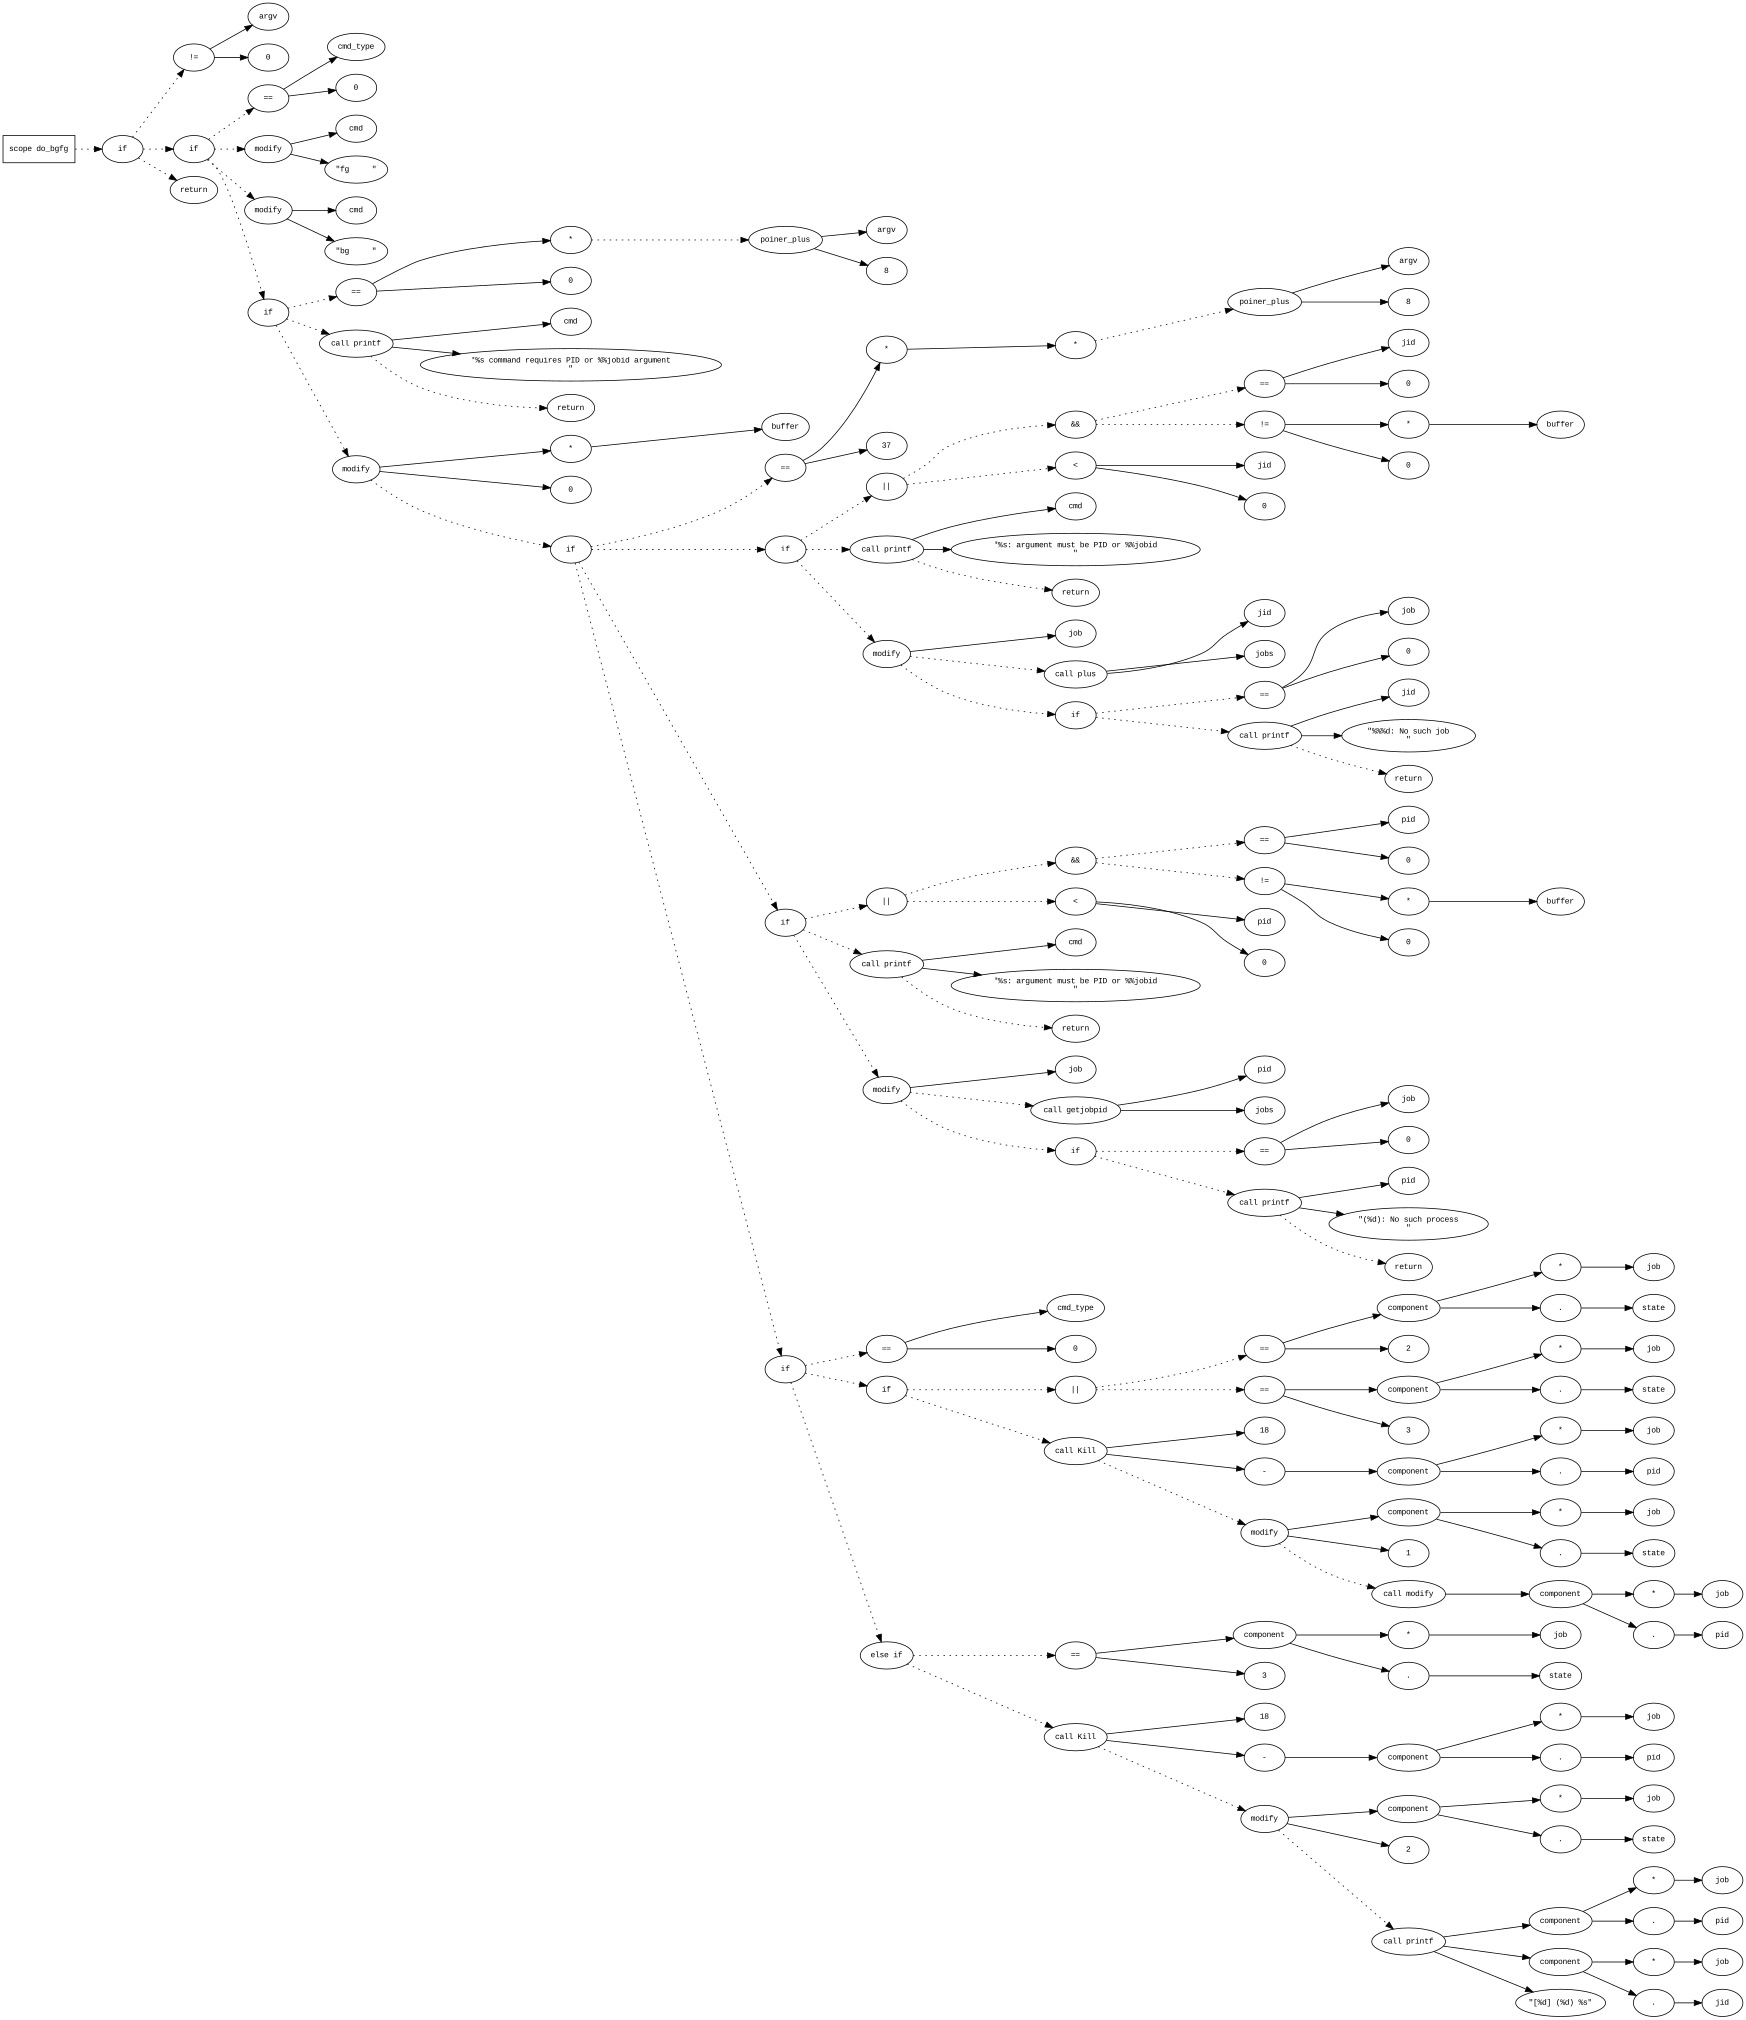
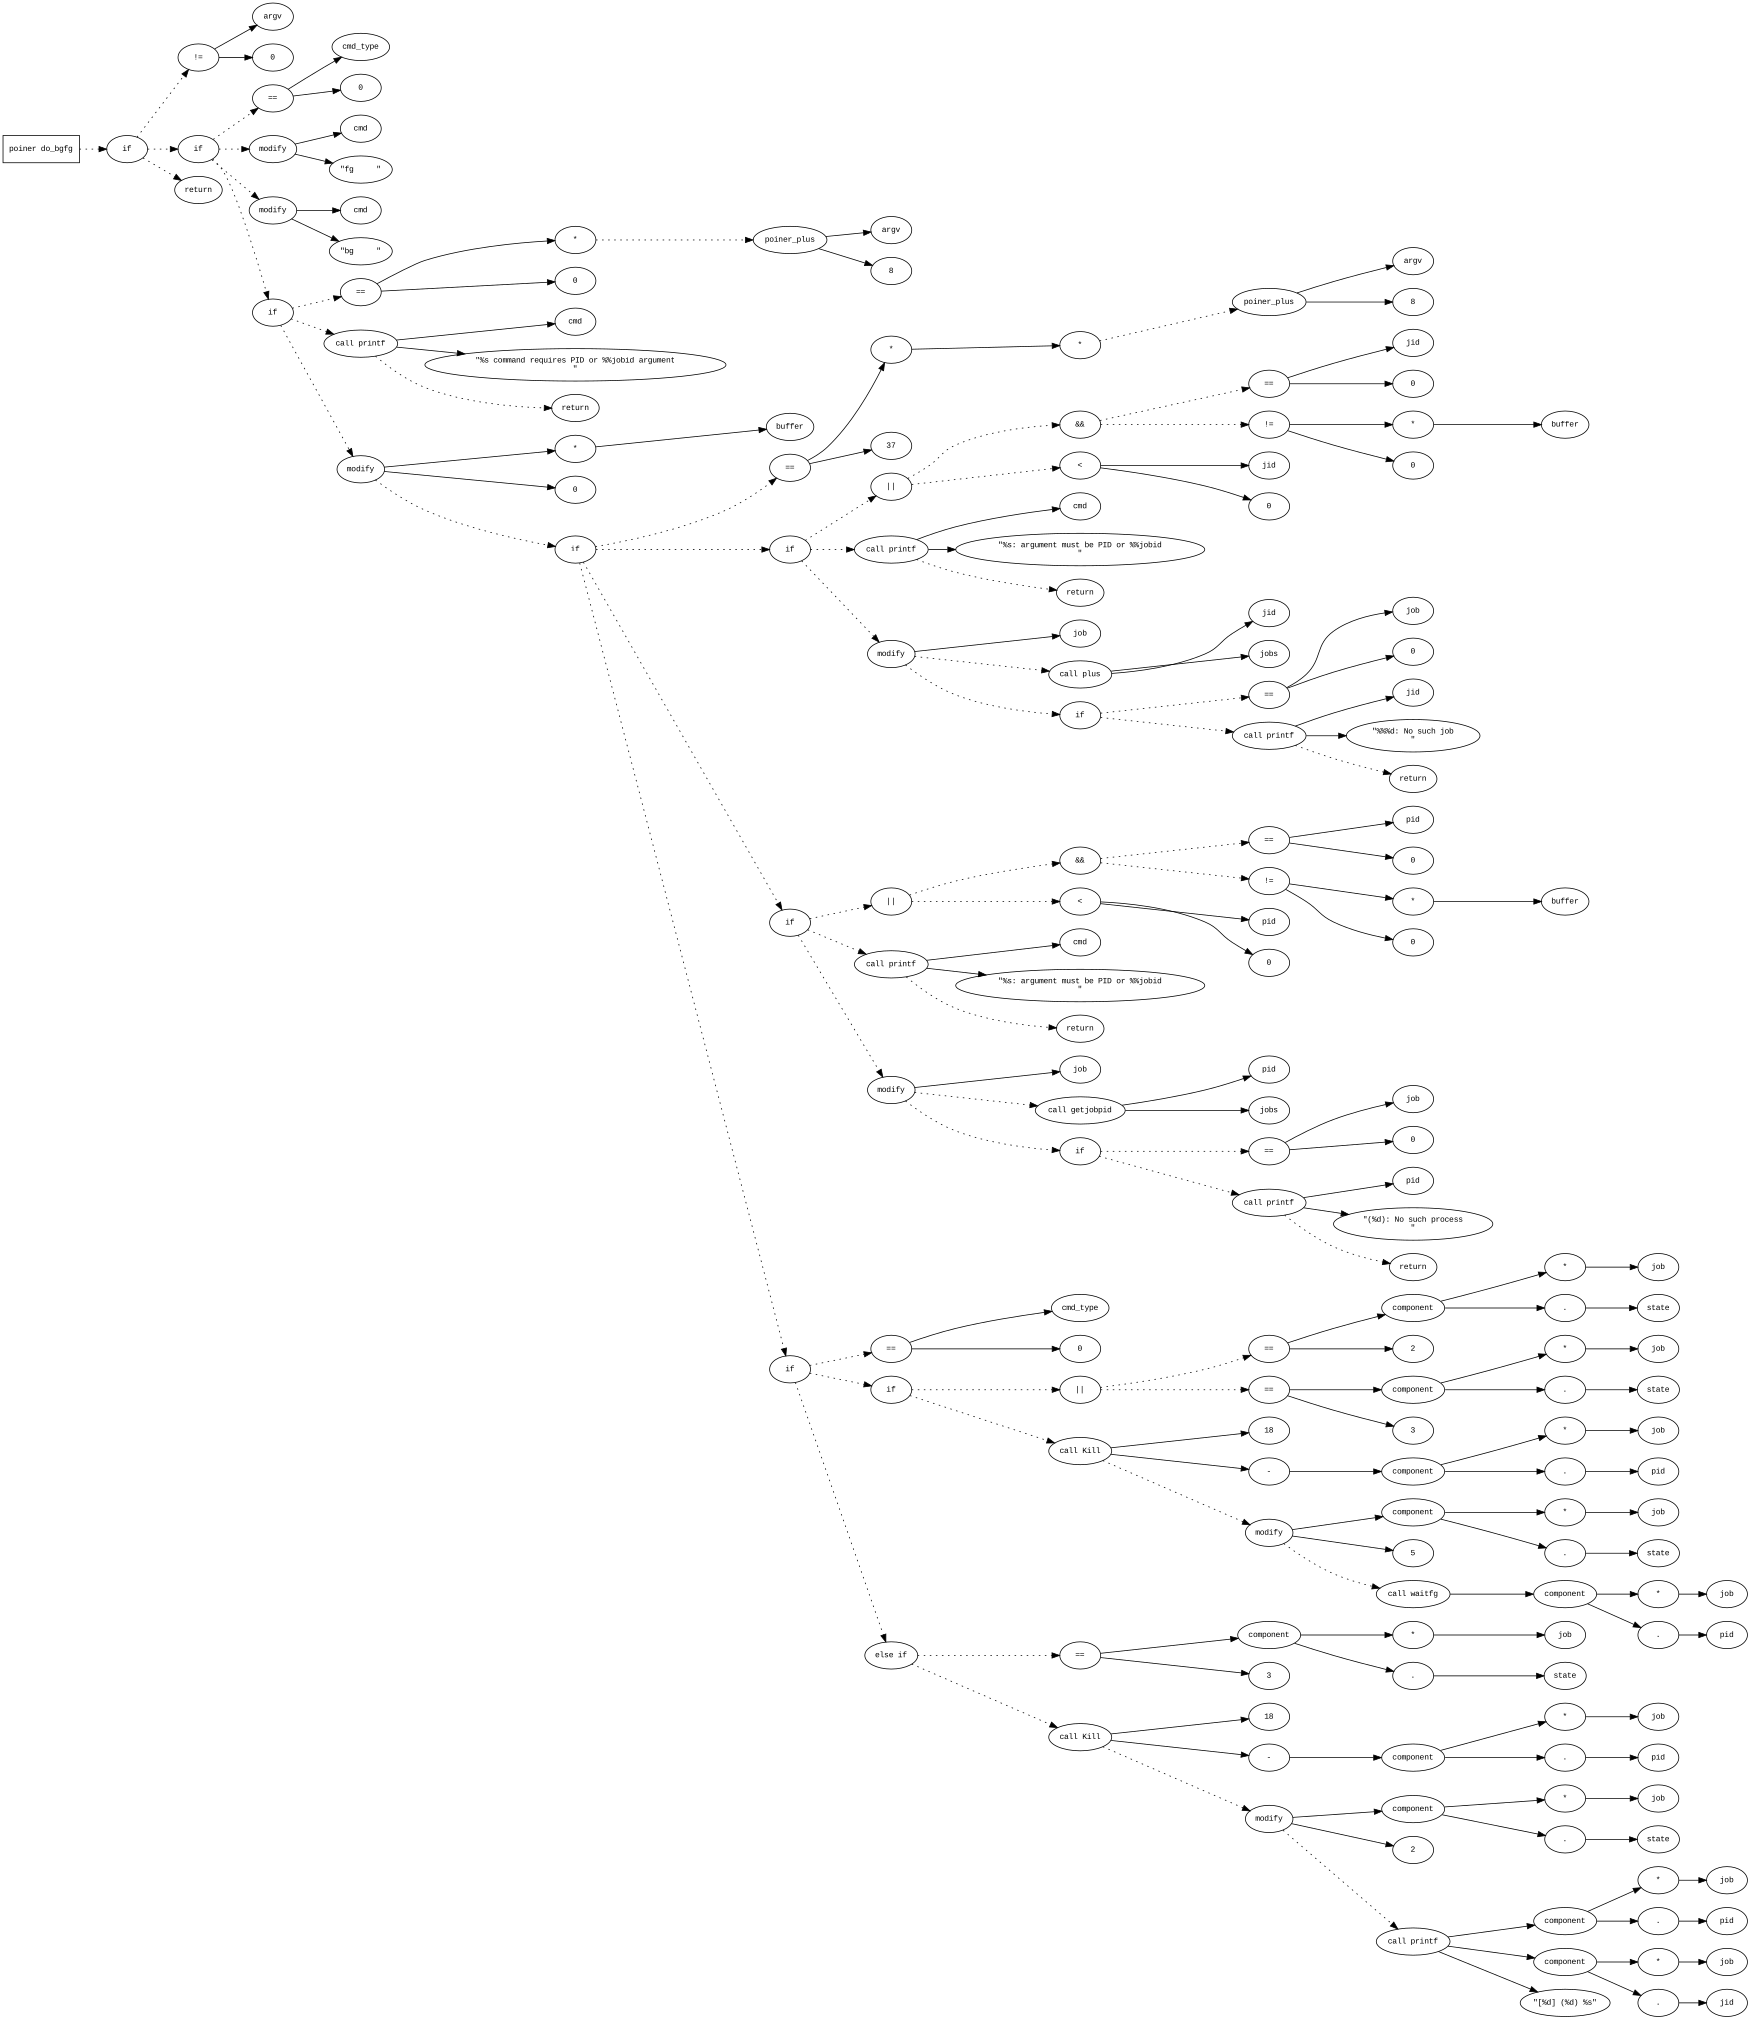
node "scope do_bgfg": label "scope do_bgfg" -> "poiner do_bgfg"
node "1": label "1" -> "5"
node "call modify": label "call modify" -> "call waitfg"
